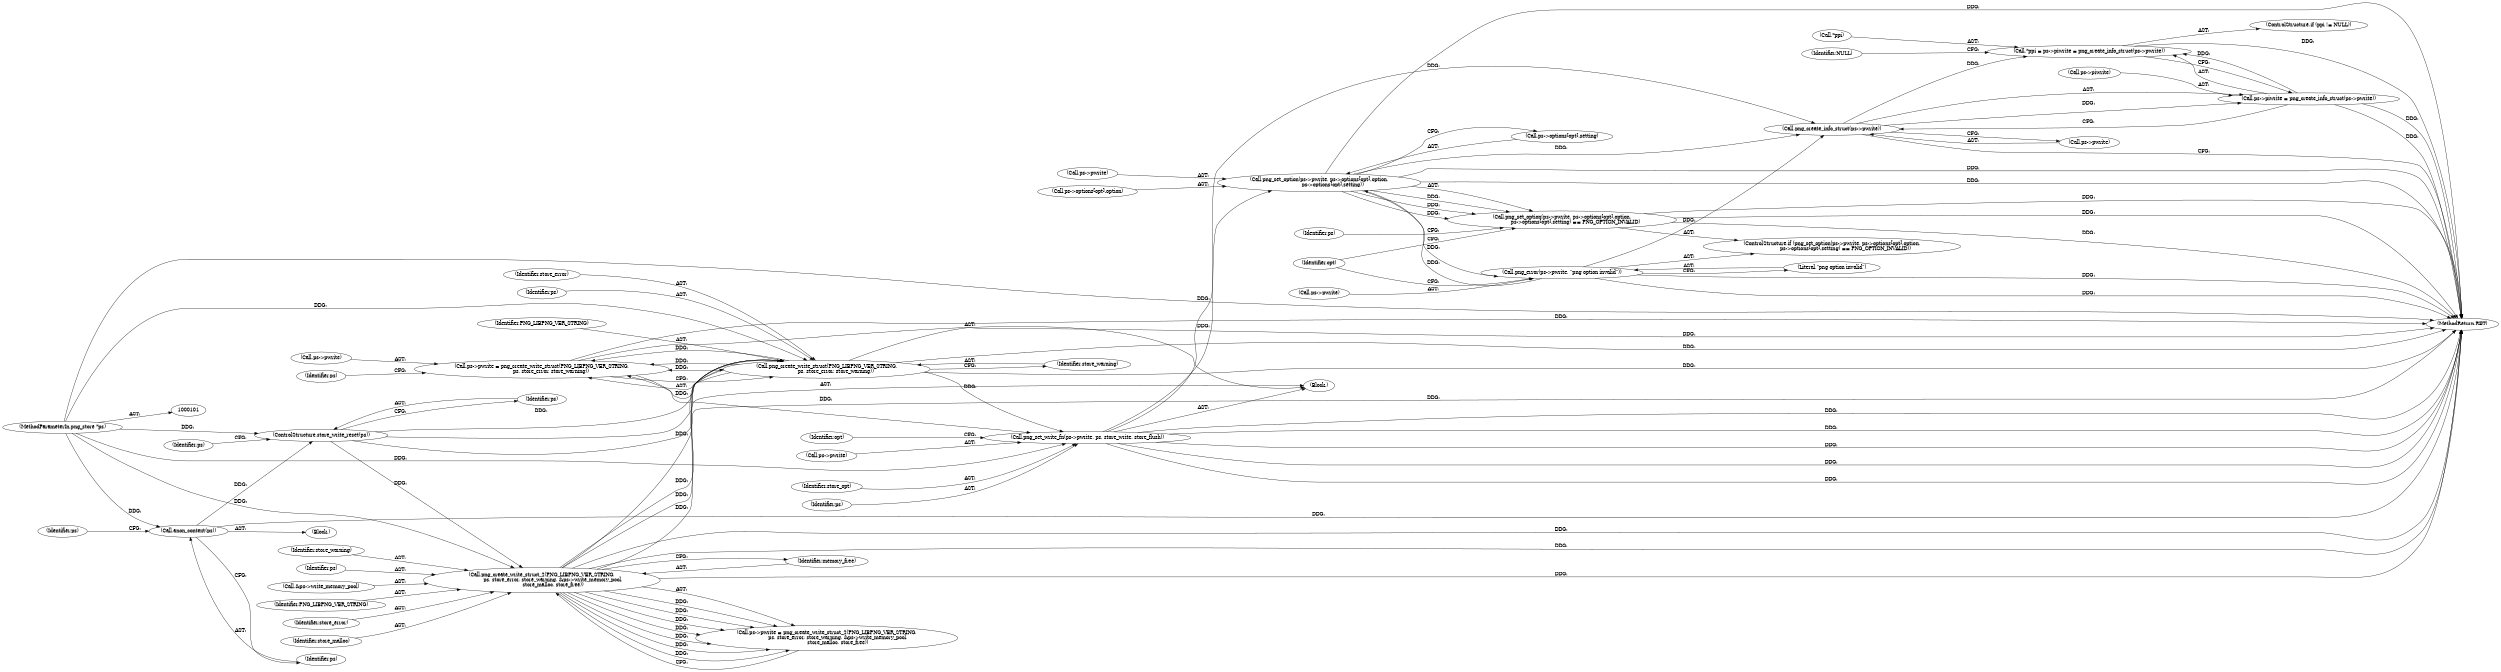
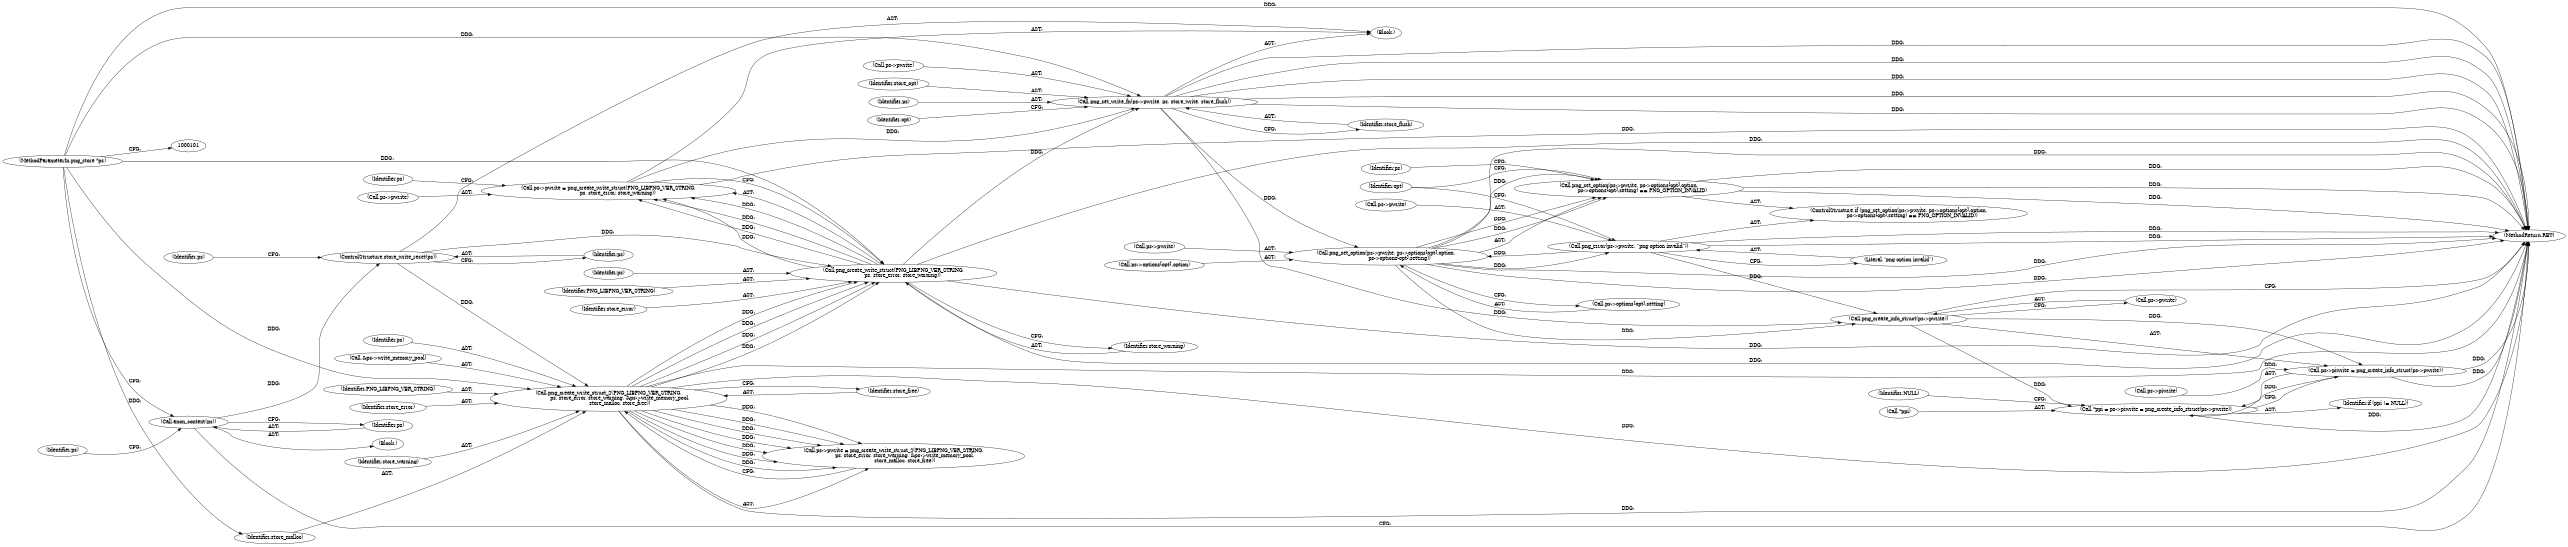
node "(ControlStructure,if (ppi != NULL))": label "(ControlStructure,if (ppi != NULL))" -> "(Identifier,if (ppi != NULL))"
edge "(Call,ps->piwrite)" -> "(Call,ps->piwrite = png_create_info_struct(ps->pwrite))": label "AST: " -> "DDG: "
node "(Identifier,store_flush)": added
edge "(Call,ps->piwrite = png_create_info_struct(ps->pwrite))" -> "(Call,png_create_info_struct(ps->pwrite))": removed, label "CFG:"
edge "(ControlStructure,store_write_reset(ps))" -> "(MethodReturn,RET)": removed, label "DDG:"
edge "(MethodParameterIn,png_store *ps)" -> "1000101": label "AST: " -> "CFG: "
edge "(MethodParameterIn,png_store *ps)" -> "(ControlStructure,store_write_reset(ps))": now "(MethodParameterIn,png_store *ps)" -> "(Identifier,store_malloc)"
edge "(MethodParameterIn,png_store *ps)" -> "(Call,anon_context(ps))": label "DDG: " -> "CFG: "
edge "(Call,anon_context(ps))" -> "(MethodReturn,RET)": label "DDG: " -> "CFG: "
node "(Identifier,memory_free)": label "(Identifier,memory_free)" -> "(Identifier,store_free)"
